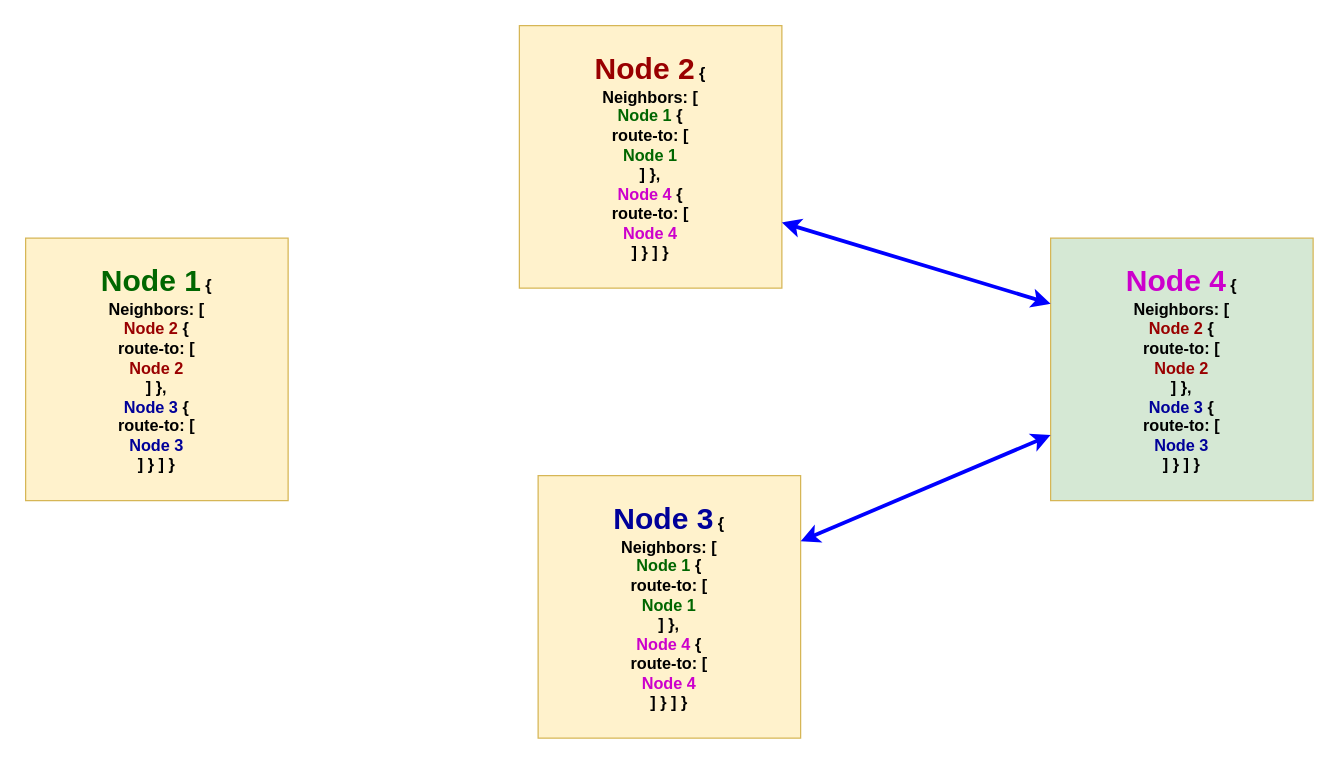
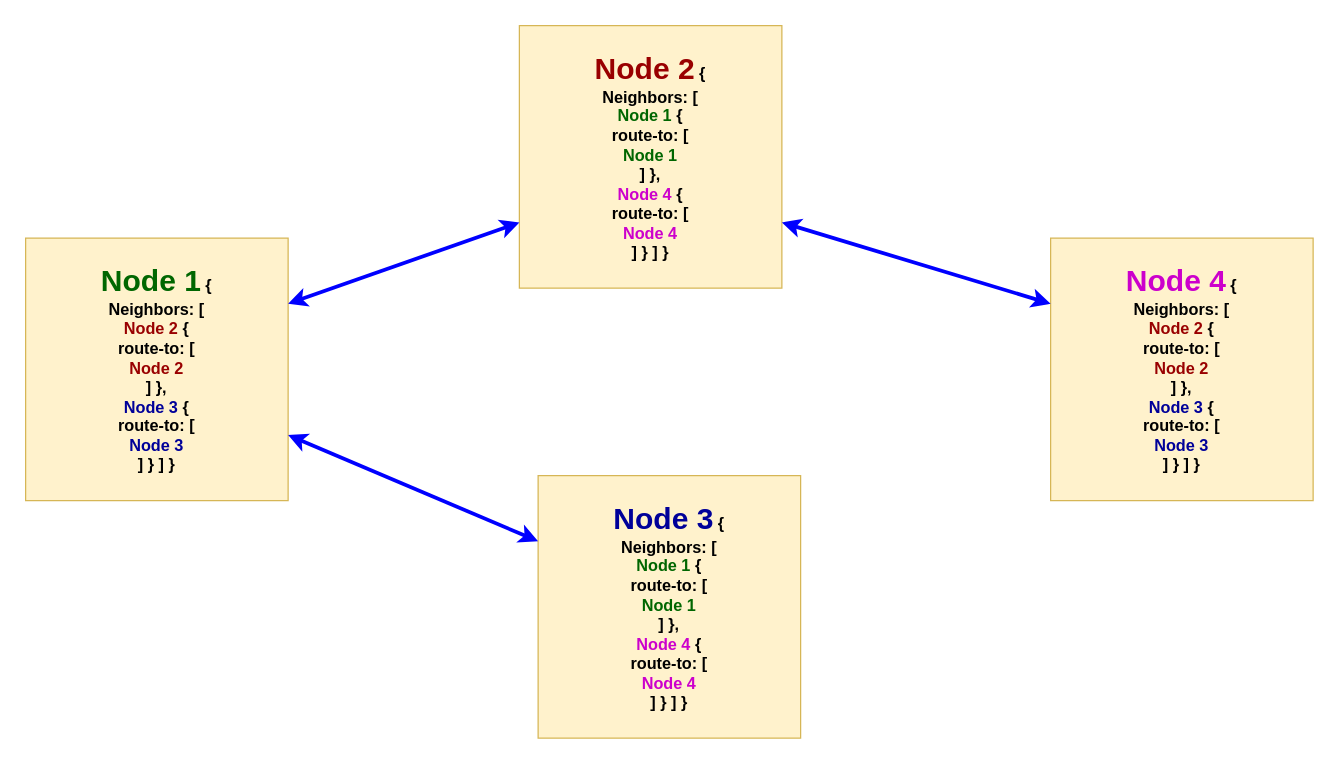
edge "Node 2 { Neighbors: [ Node 1 { route-to: [ Node 1 ] }, Node 4 { route-to: [ Node 4 ] } ] }" -- "Node 1 { Neighbors: [ Node 2 { route-to: [ Node 2 ] }, Node 3 { route-to: [ Node 3 ] } ] }": added
node "Node 4 { Neighbors: [ Node 2 { route-to: [ Node 2 ] }, Node 3 { route-to: [ Node 3 ] } ] }": fillcolor #d5e8d4 -> #fff2cc
edge "Node 1 { Neighbors: [ Node 2 { route-to: [ Node 2 ] }, Node 3 { route-to: [ Node 3 ] } ] }" -- "Node 3 { Neighbors: [ Node 1 { route-to: [ Node 1 ] }, Node 4 { route-to: [ Node 4 ] } ] }": added
edge "Node 4 { Neighbors: [ Node 2 { route-to: [ Node 2 ] }, Node 3 { route-to: [ Node 3 ] } ] }" -- "Node 3 { Neighbors: [ Node 1 { route-to: [ Node 1 ] }, Node 4 { route-to: [ Node 4 ] } ] }": removed
